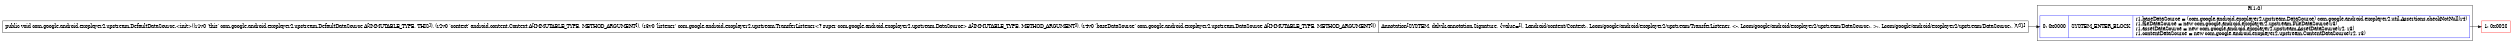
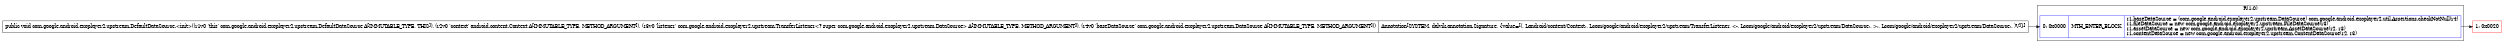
node "0: 0x0000": text "SYSTEM_ENTER_BLOCK" -> "MTH_ENTER_BLOCK"
